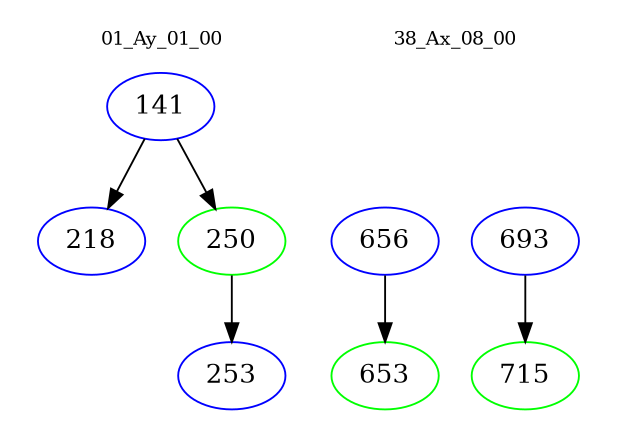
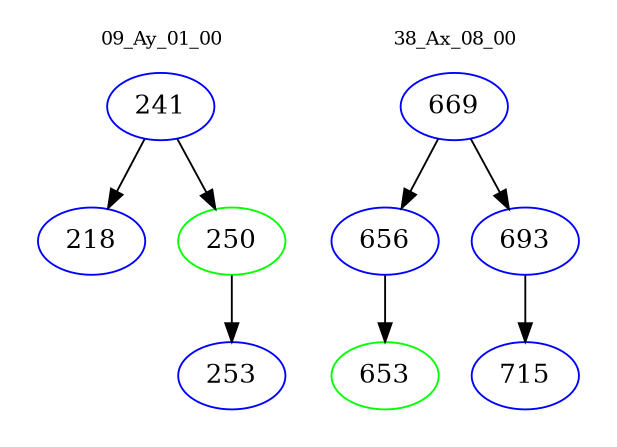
cluster "01_Ay_01_00": label "01_Ay_01_00" -> "09_Ay_01_00"
node "141": label "141" -> "241"
node "669": added
node "715": color green -> blue
